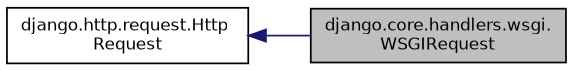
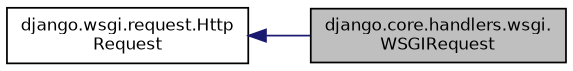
node "django.http.request.Http Request": label "django.http.request.Http Request" -> "django.wsgi.request.Http Request"
